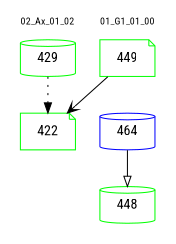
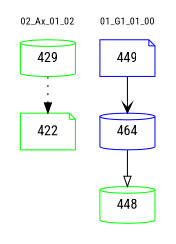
node "449": color green -> blue
edge "449" -> "422": now "449" -> "464"
